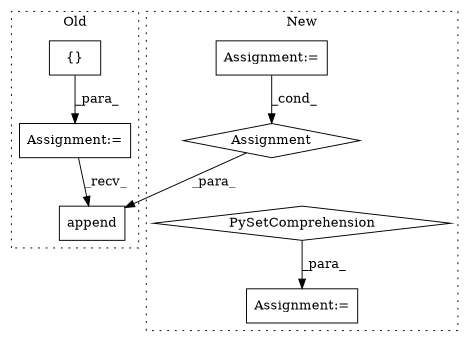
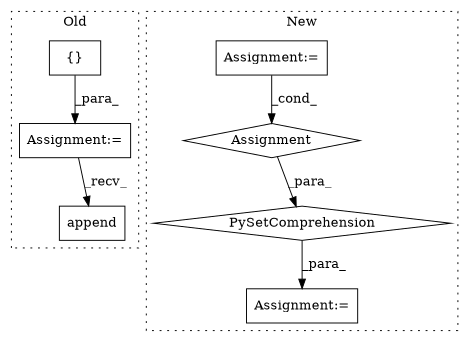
edge "Assignment" -> "append": now "Assignment" -> "PySetComprehension"
